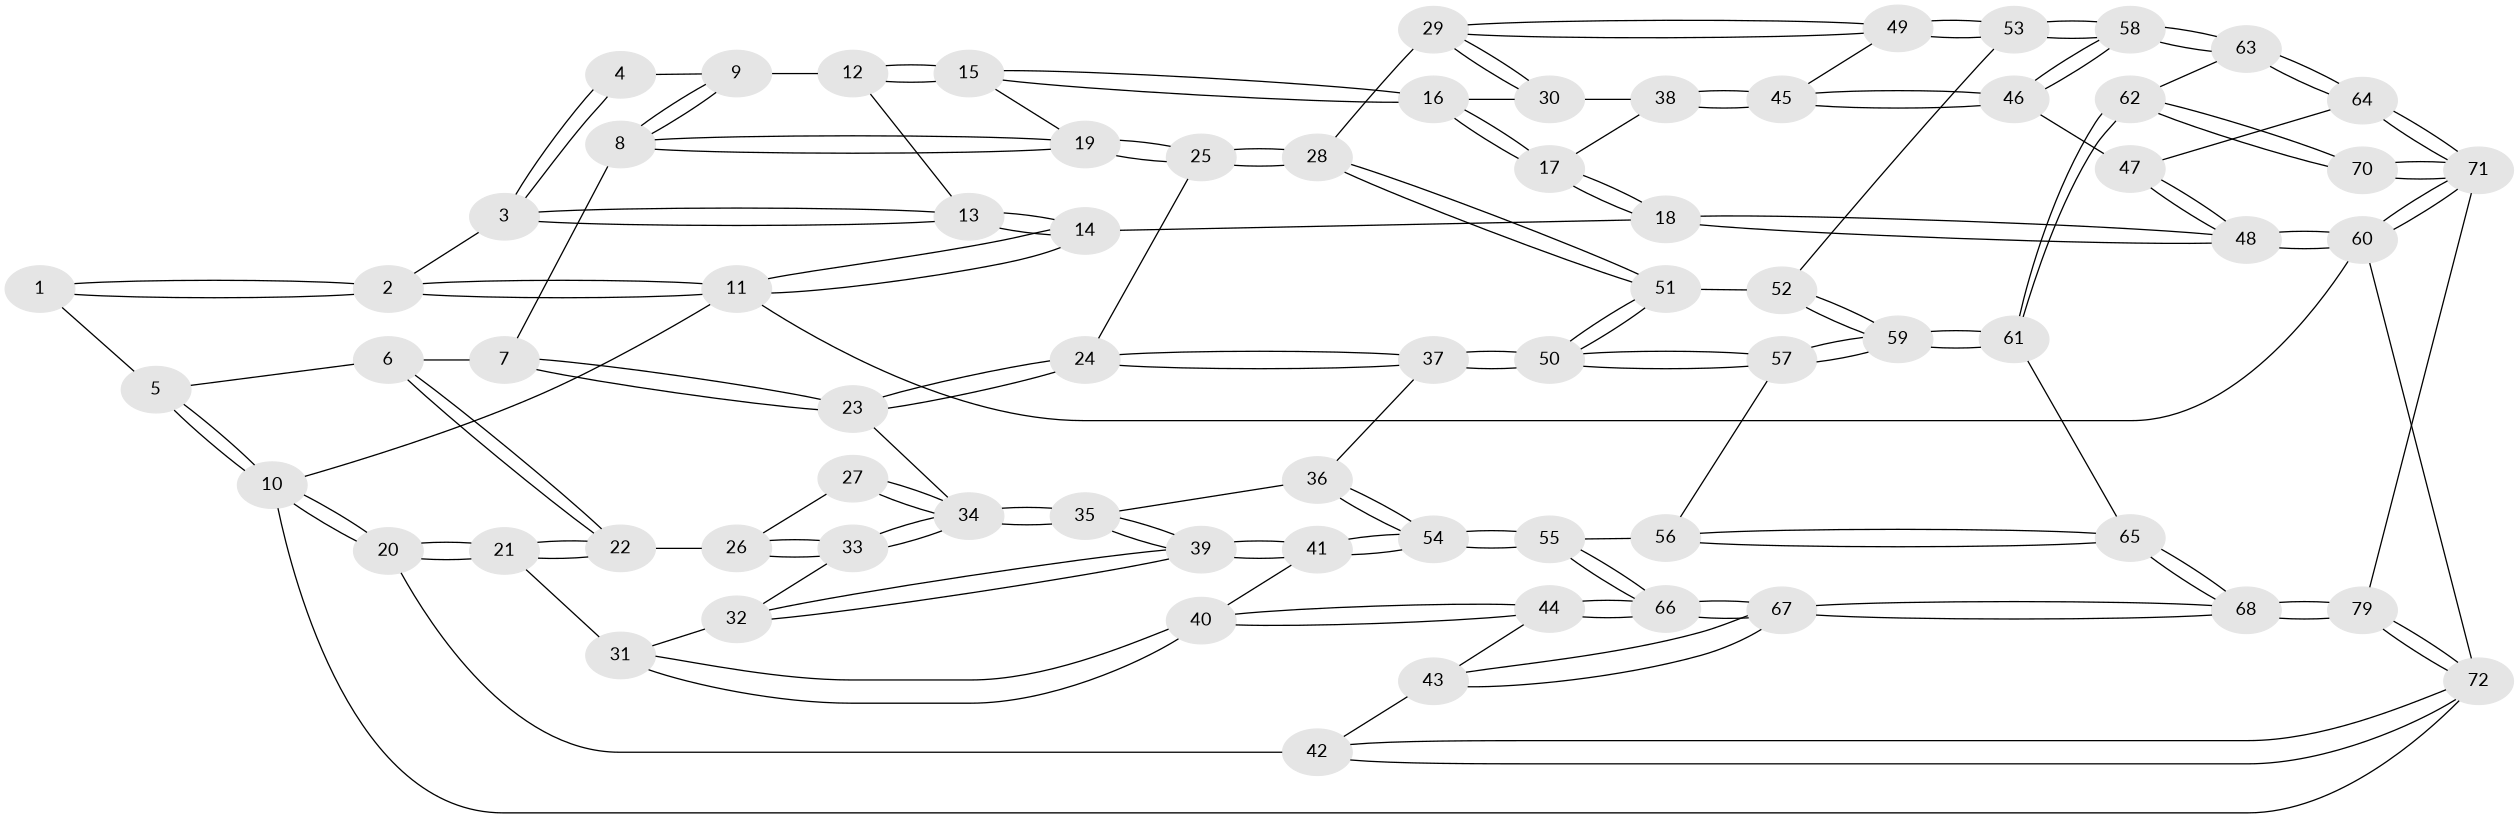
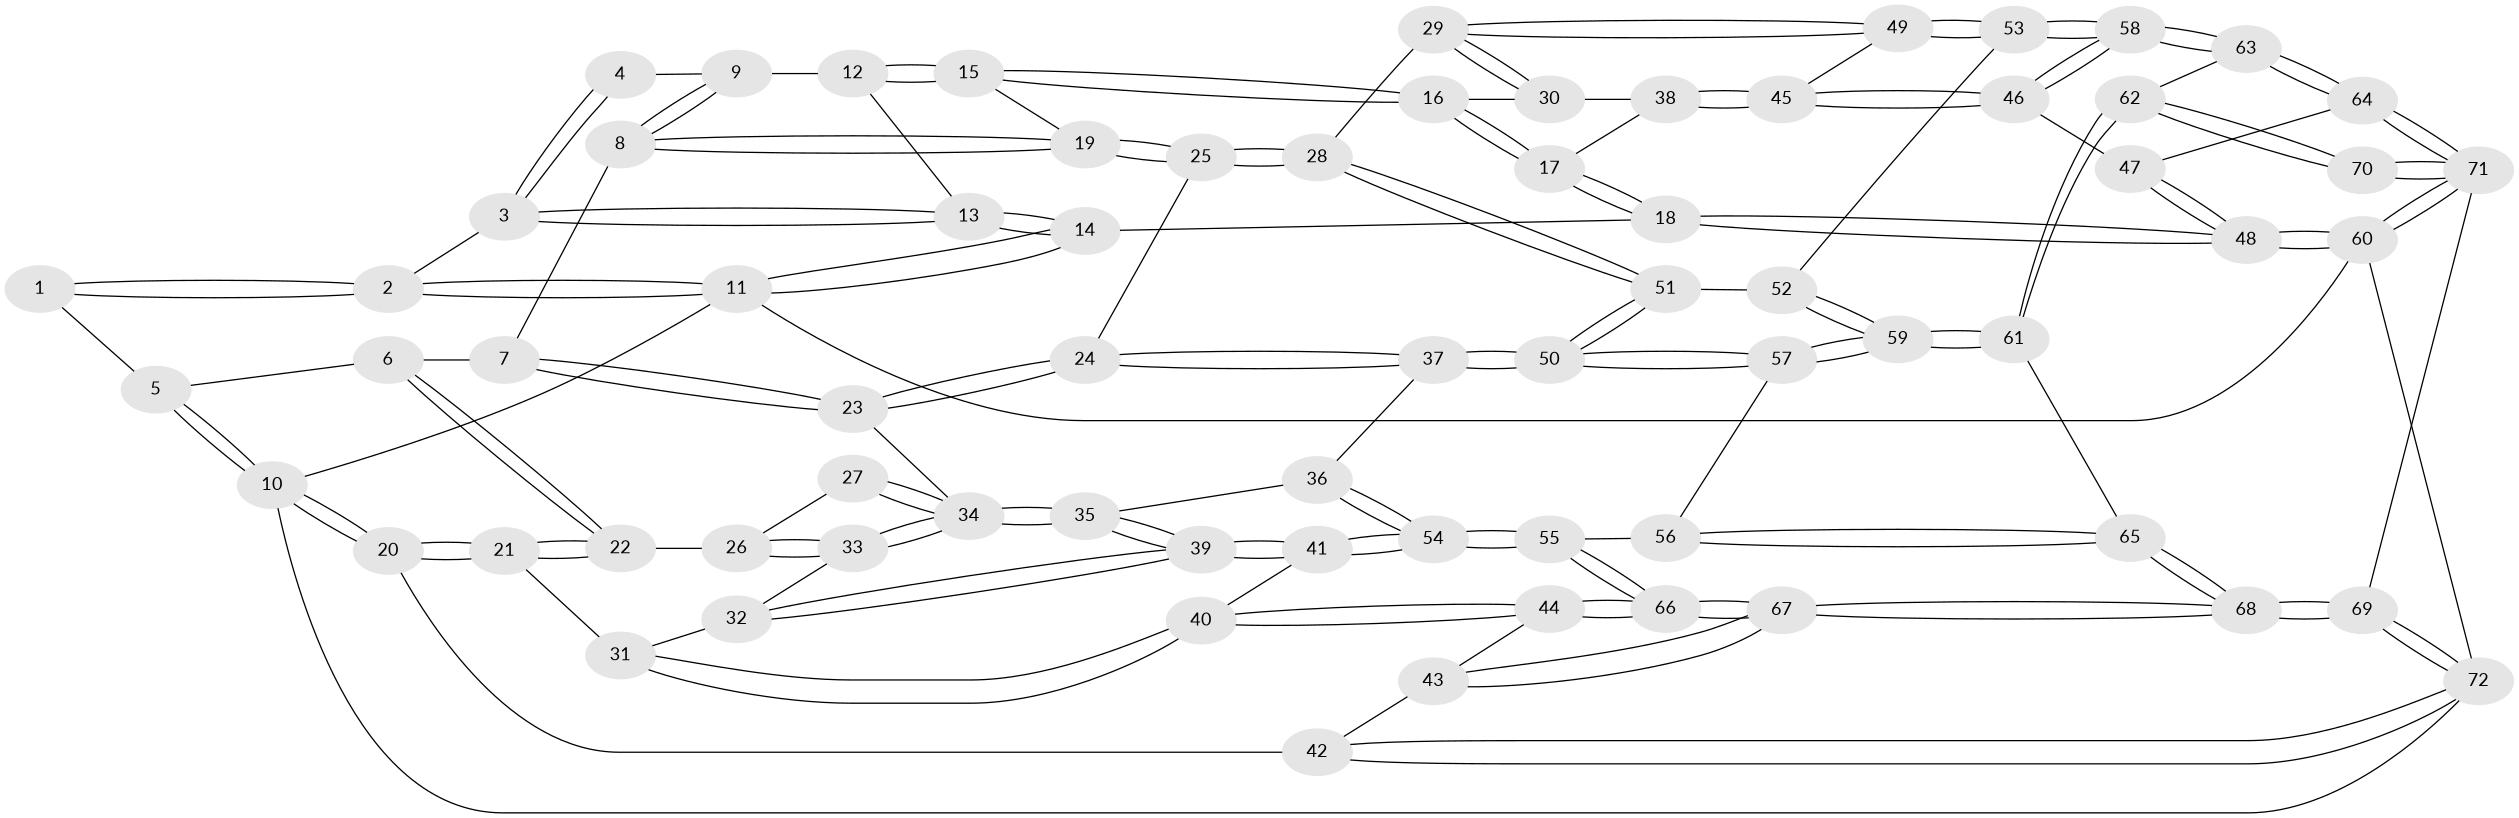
node "79": label "79" -> "69"
